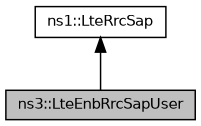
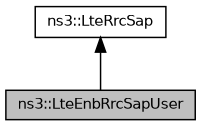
node "ns1::LteRrcSap": label "ns1::LteRrcSap" -> "ns3::LteRrcSap"
